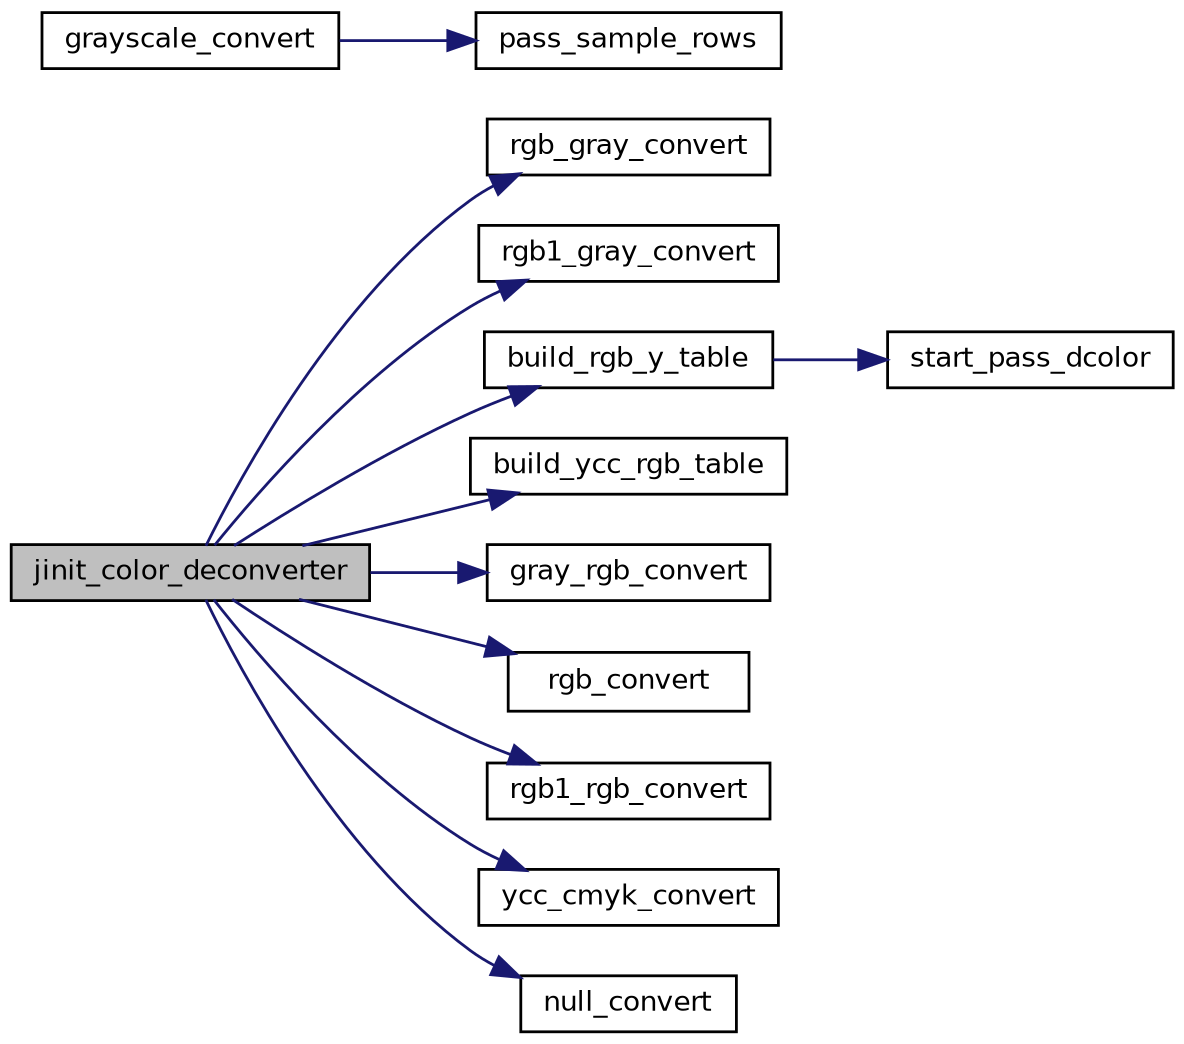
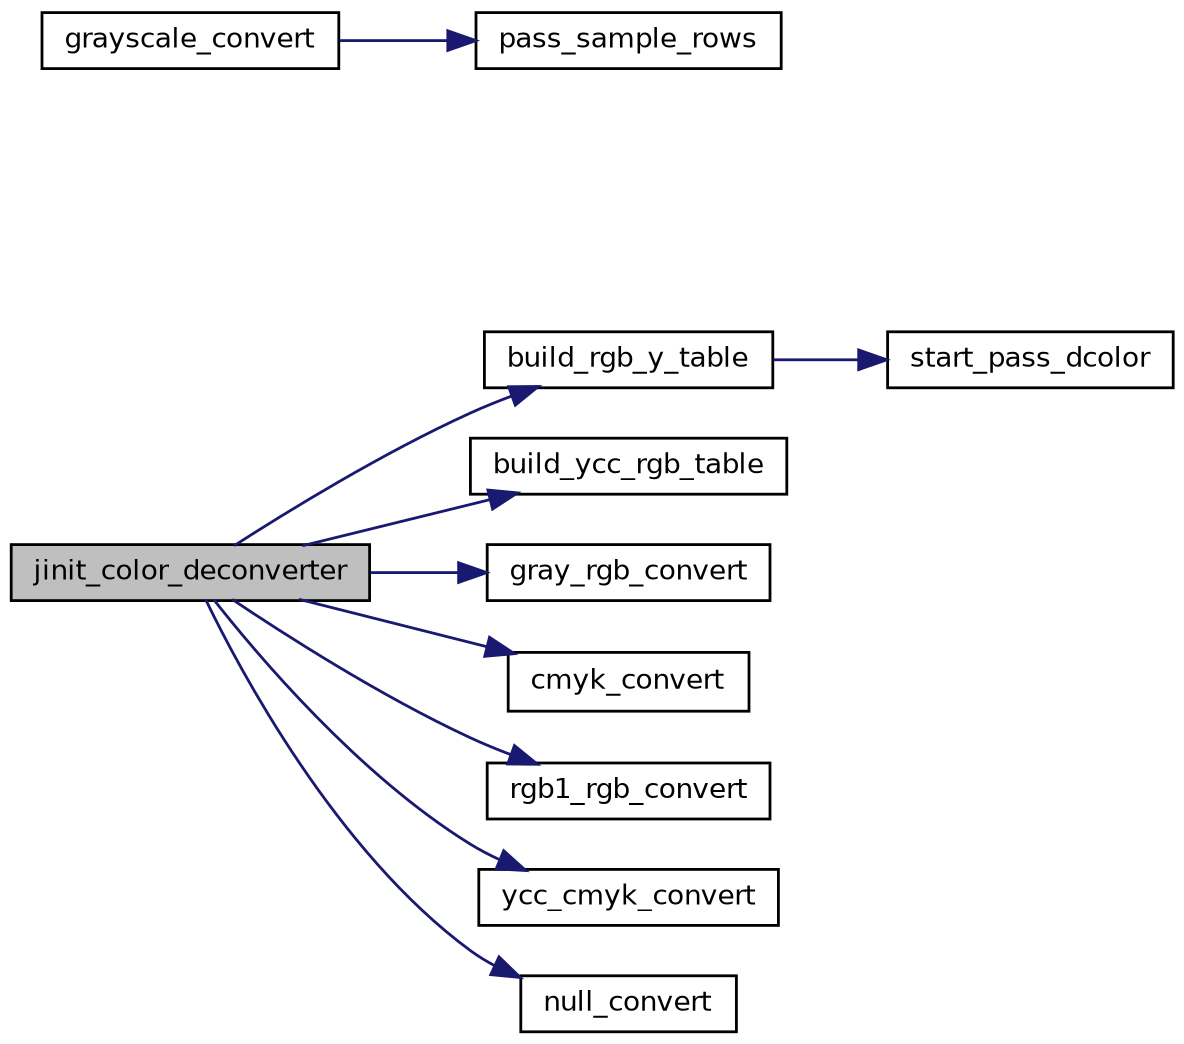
node "rgb_gray_convert": removed
node "rgb1_gray_convert": removed
node "rgb_convert": label "rgb_convert" -> "cmyk_convert"
